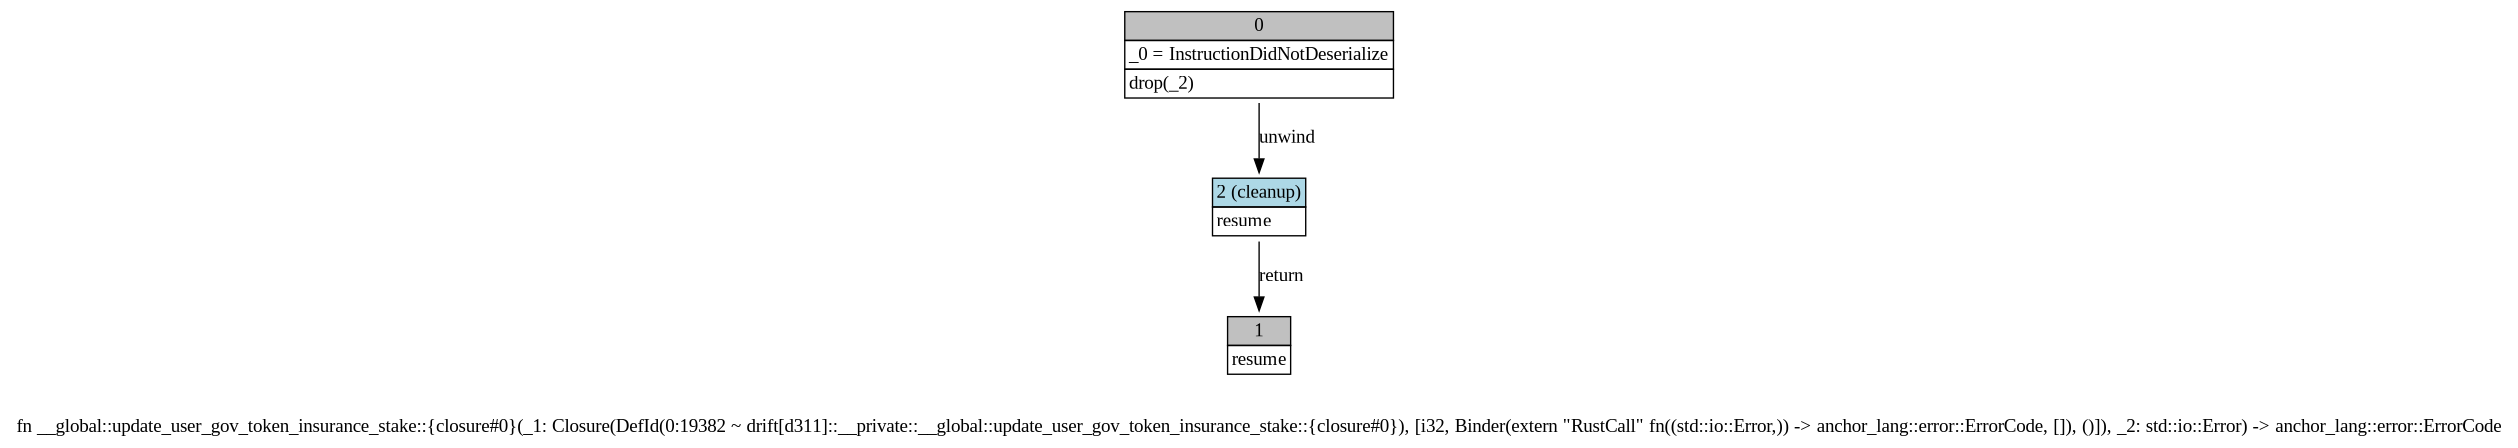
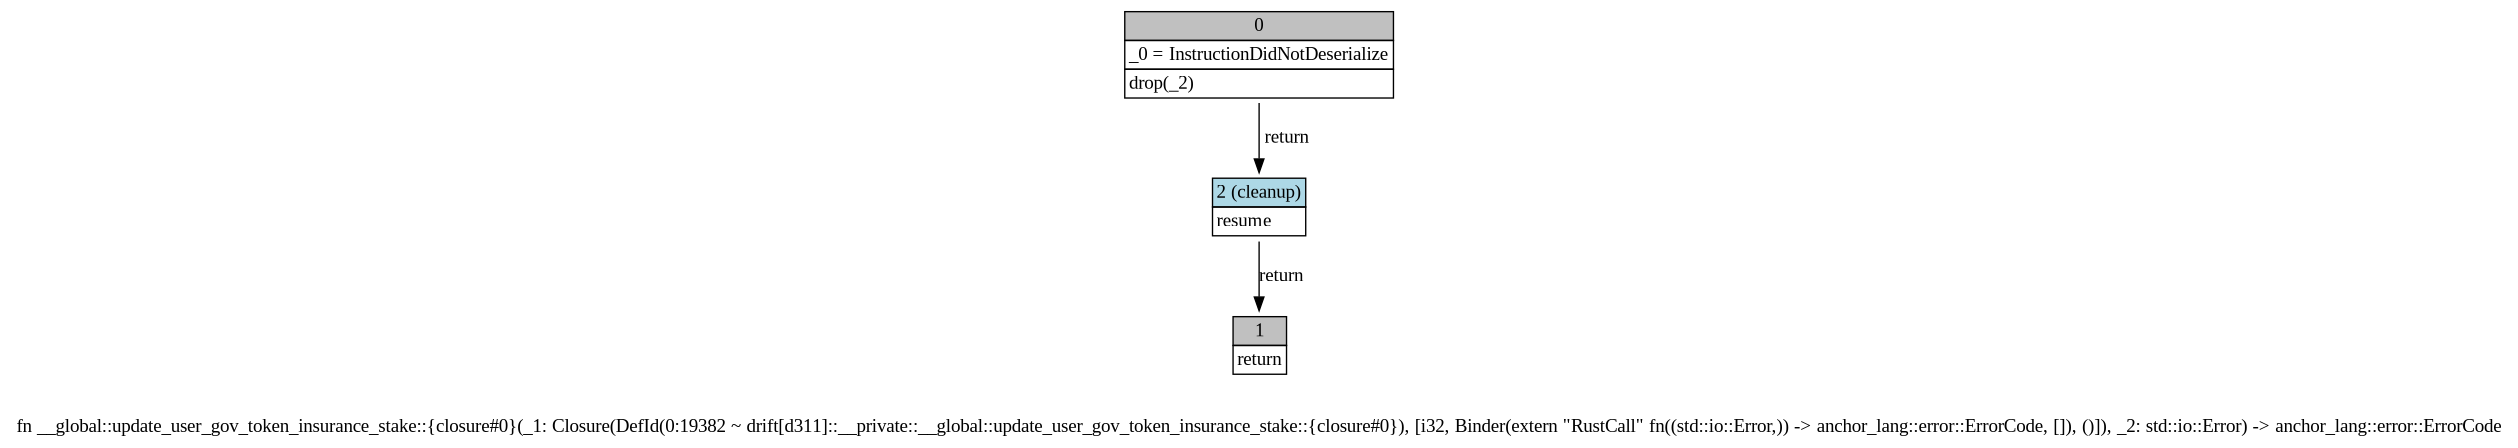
edge "0" -> "2 (cleanup)": label "unwind" -> "return"
node "1": text "resume" -> "return"
